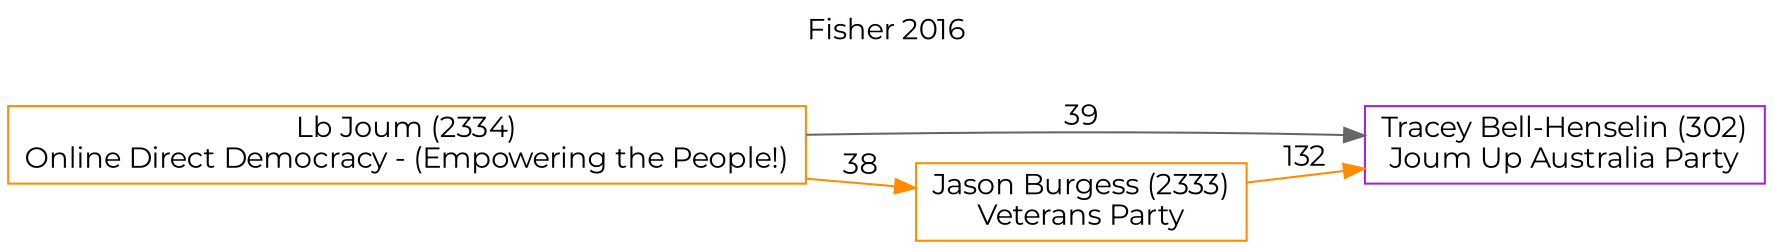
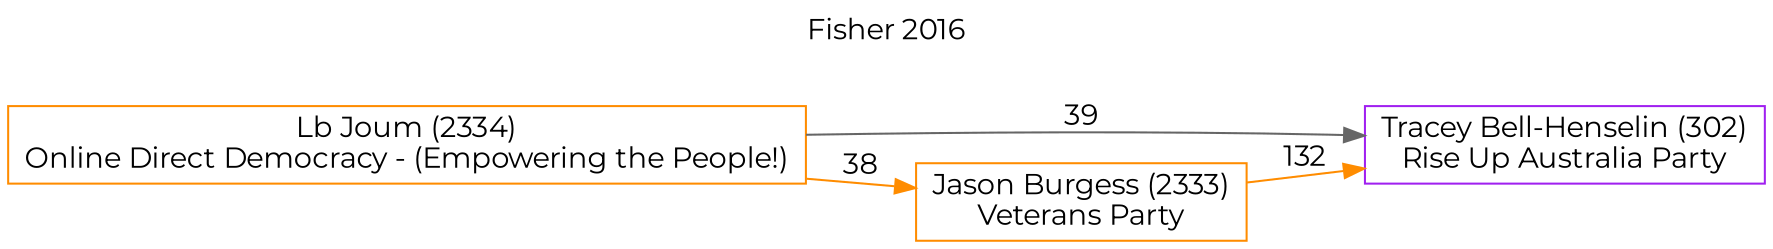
node "Tracey Bell-Henselin (302) Joum Up Australia Party": label "Tracey Bell-Henselin (302) Joum Up Australia Party" -> "Tracey Bell-Henselin (302) Rise Up Australia Party"
